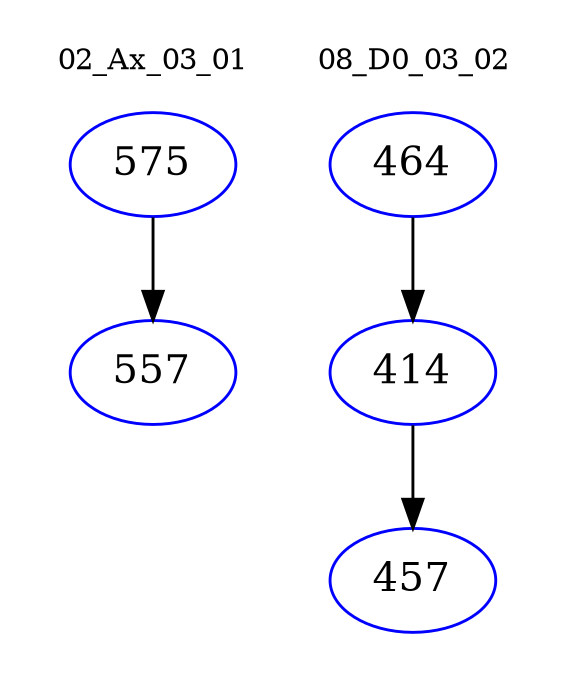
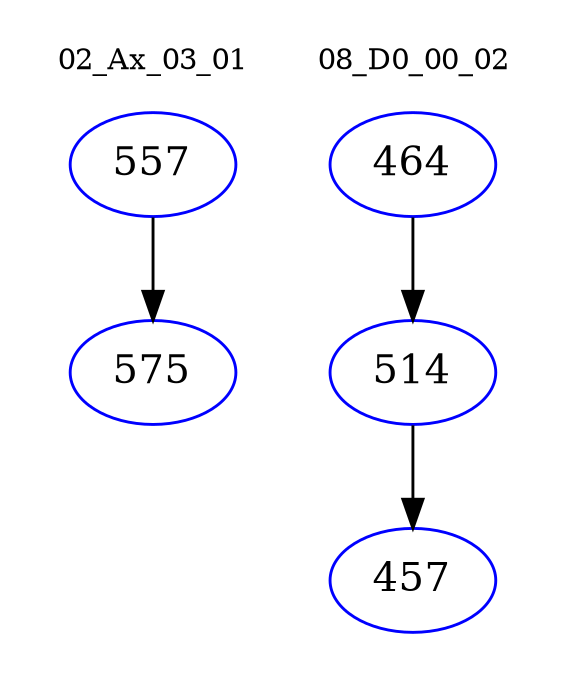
cluster "08_D0_03_02": label "08_D0_03_02" -> "08_D0_00_02"
edge "575" -> "557": reversed
node "414": label "414" -> "514"
